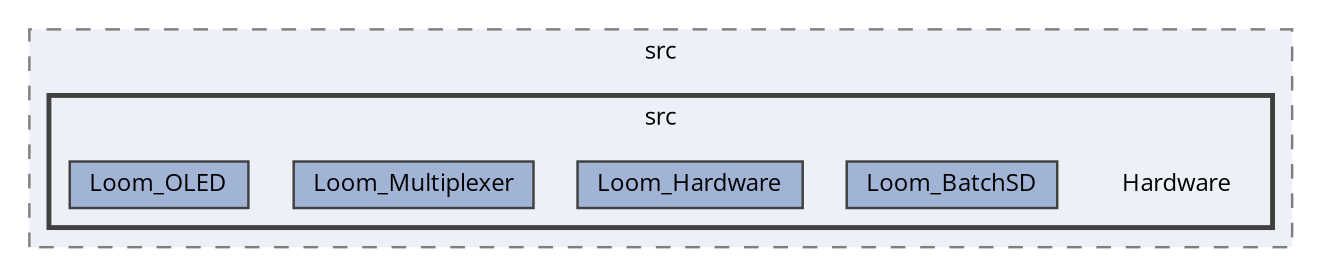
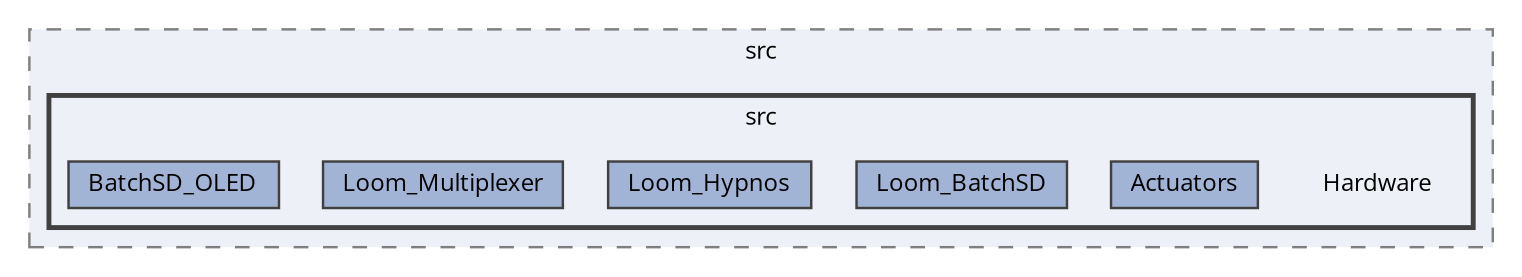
node "Loom_OLED": label "Loom_OLED" -> "BatchSD_OLED"
node "Loom_Hardware": label "Loom_Hardware" -> "Loom_Hypnos"
node "Actuators": added
